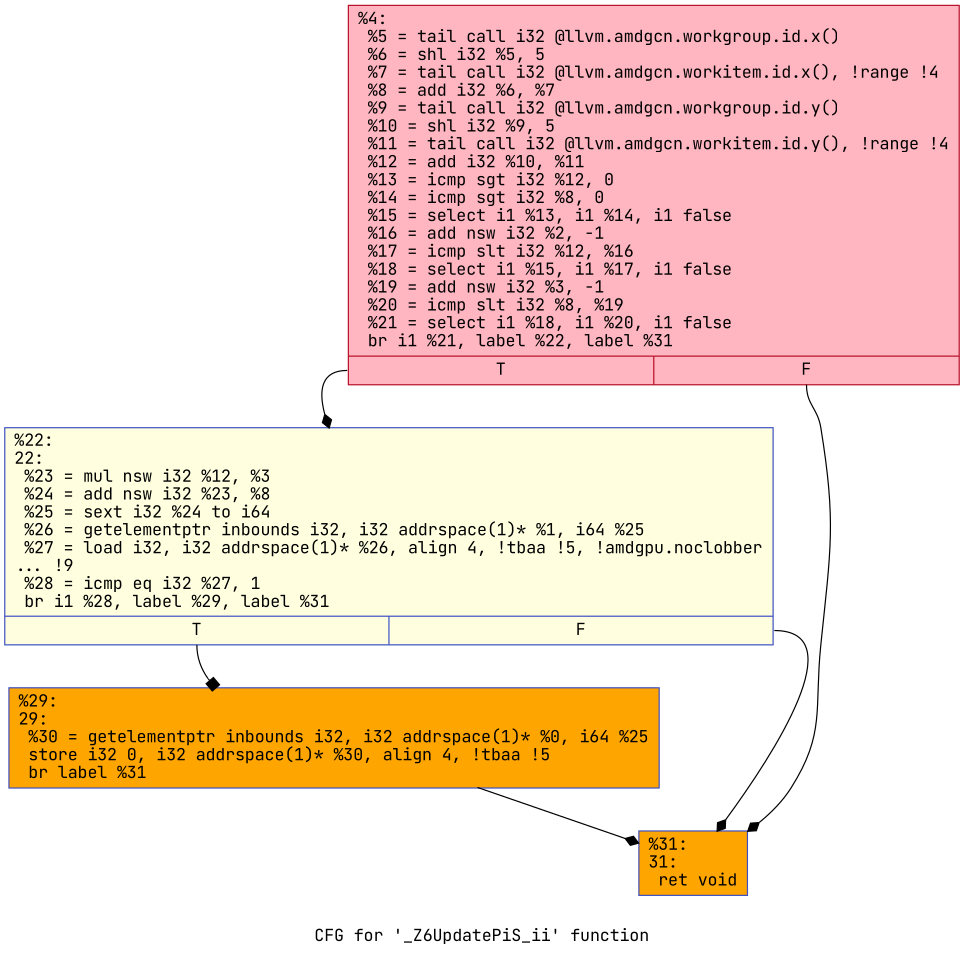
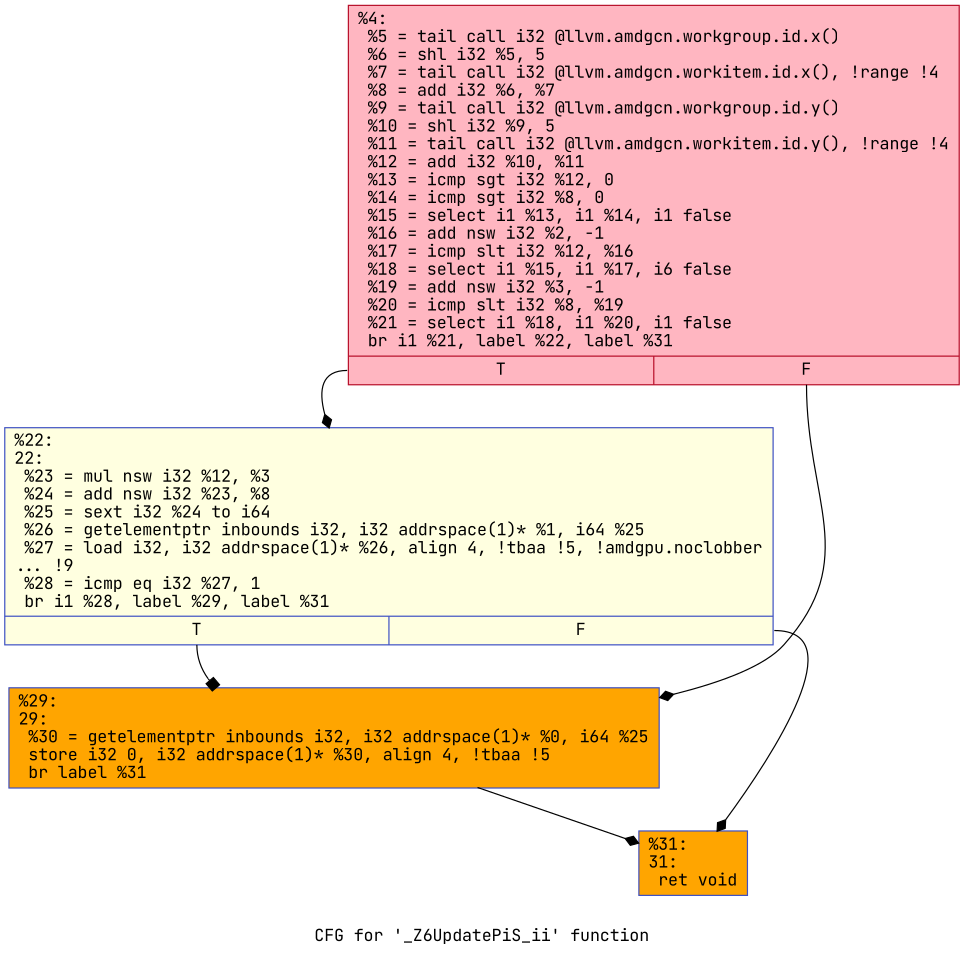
node "%4:": text "%18 = select i1 %15, i1 %17, i1 false" -> "%18 = select i1 %15, i1 %17, i6 false"
edge "%4:" -> "%31:": now "%4:" -> "%29:"
